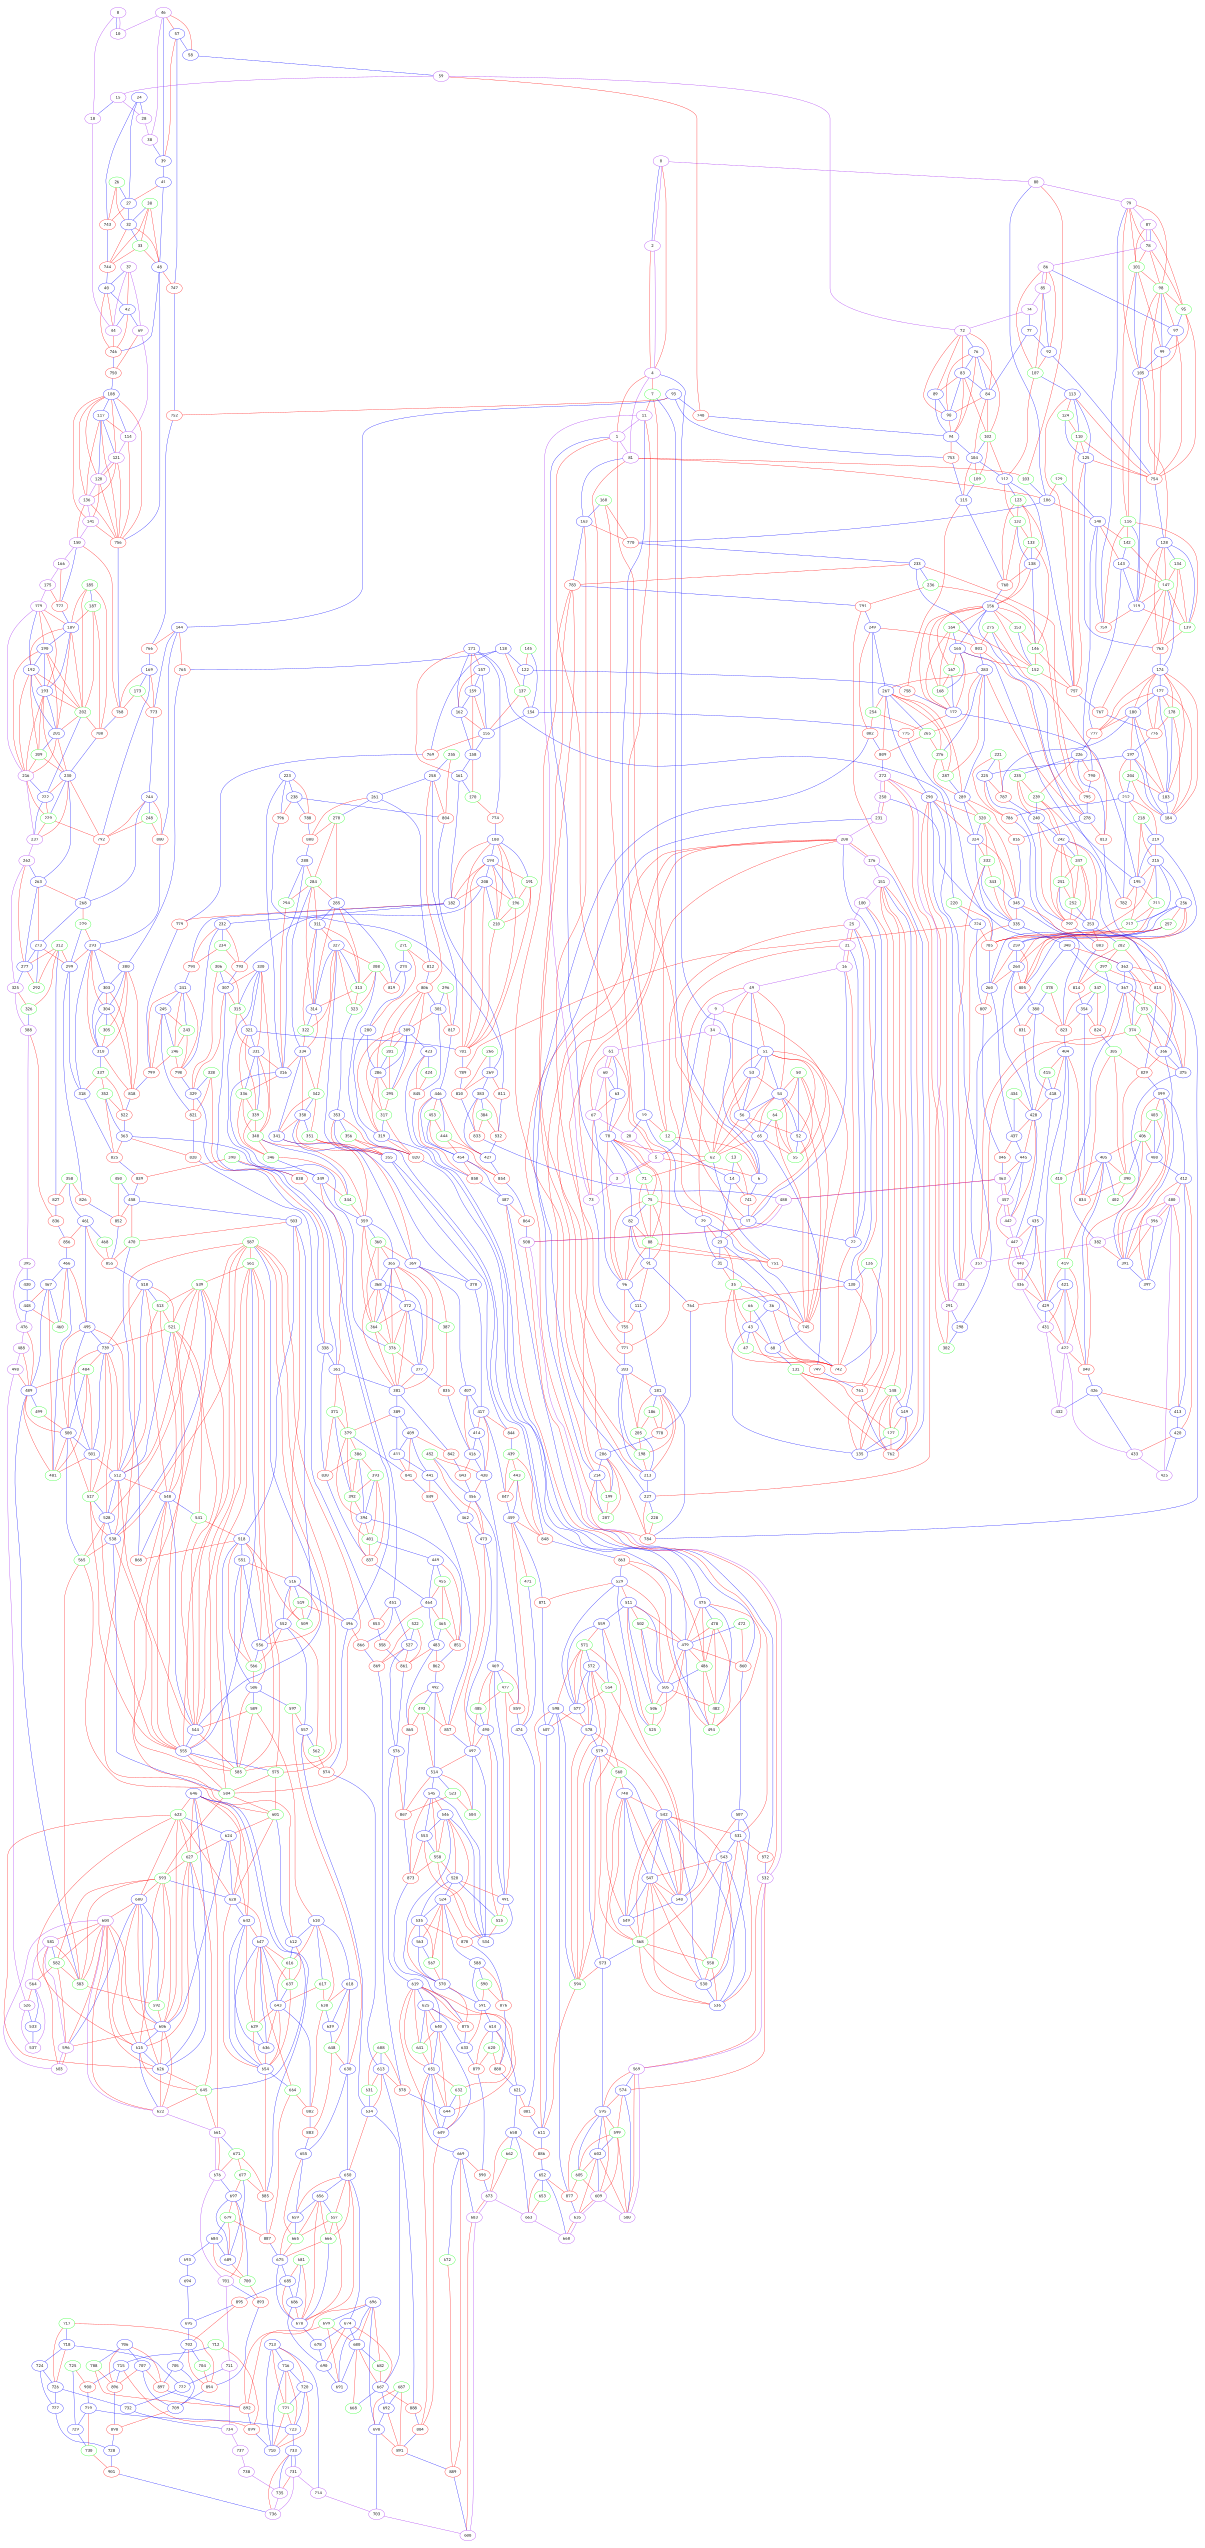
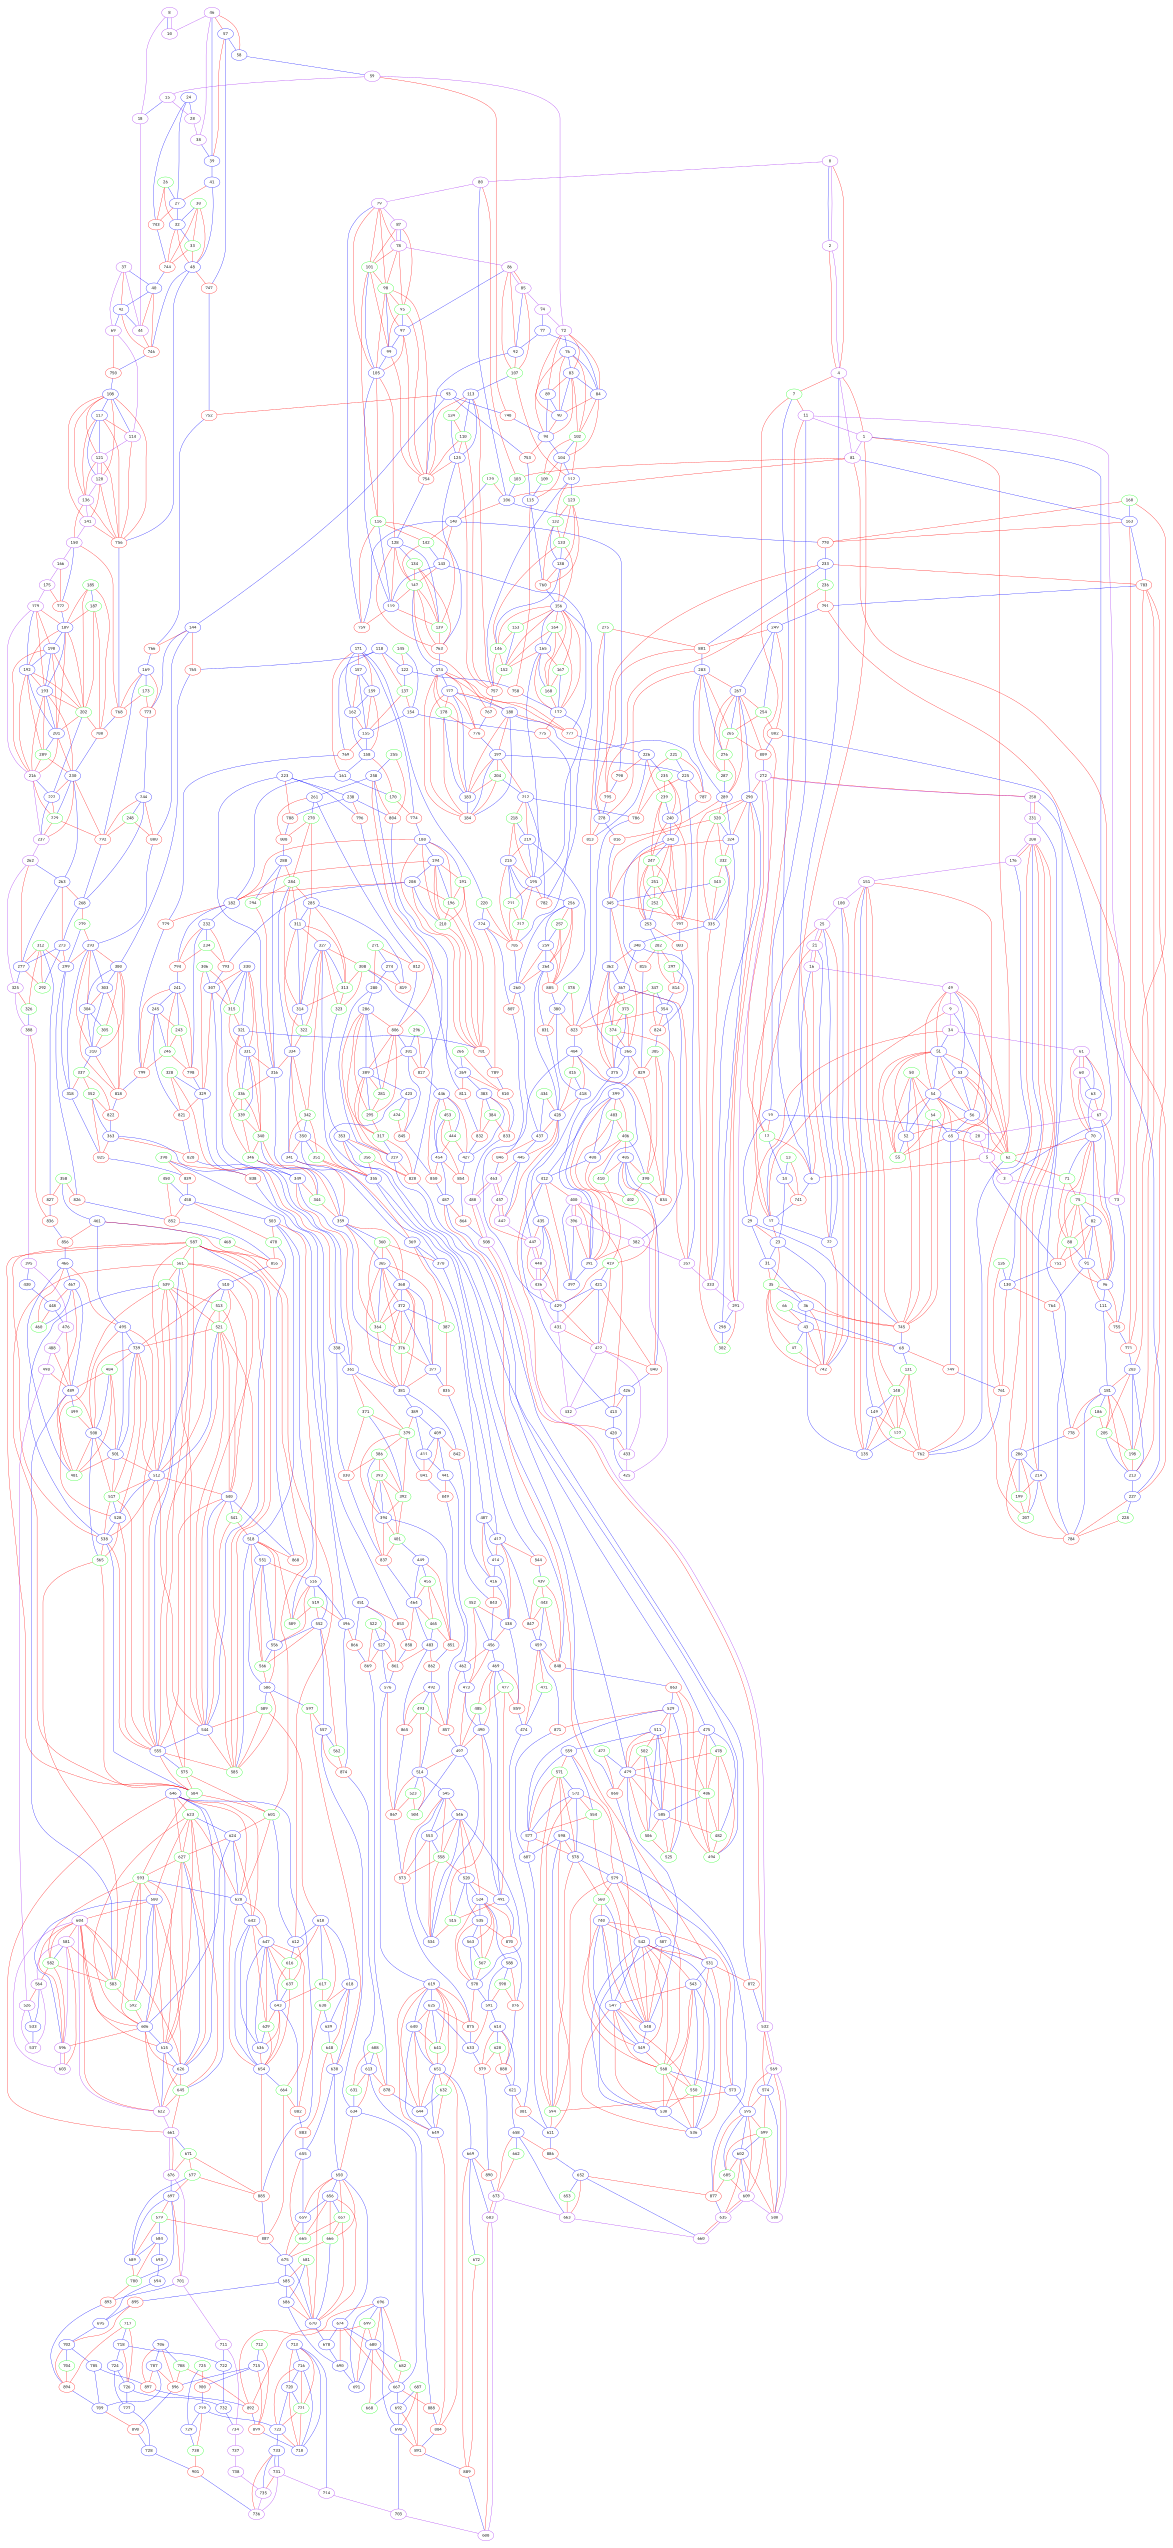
node "184": color blue -> red
edge "297" -- "815": removed
edge "360" -- "369": now "360" -- "370"
